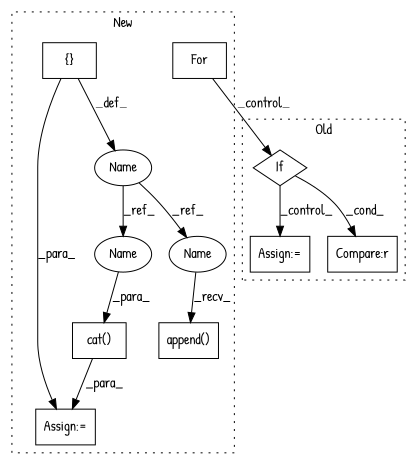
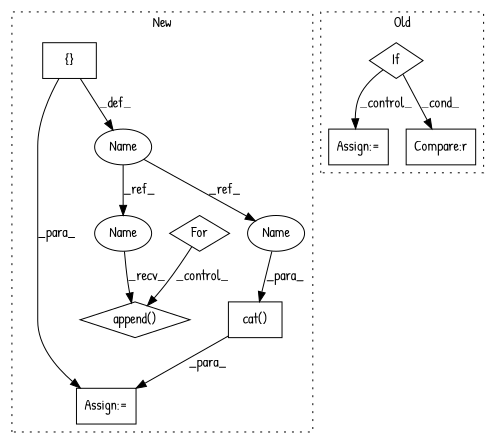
node "For": shape box -> diamond
edge "For" -> "If": now "For" -> "append()"
node "append()": shape box -> diamond
